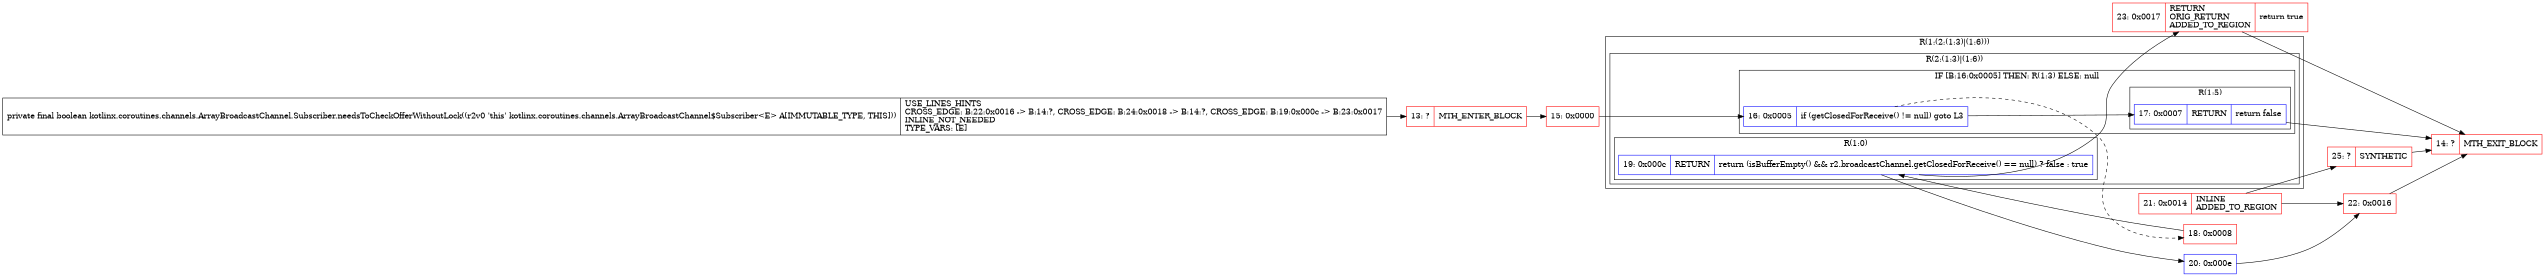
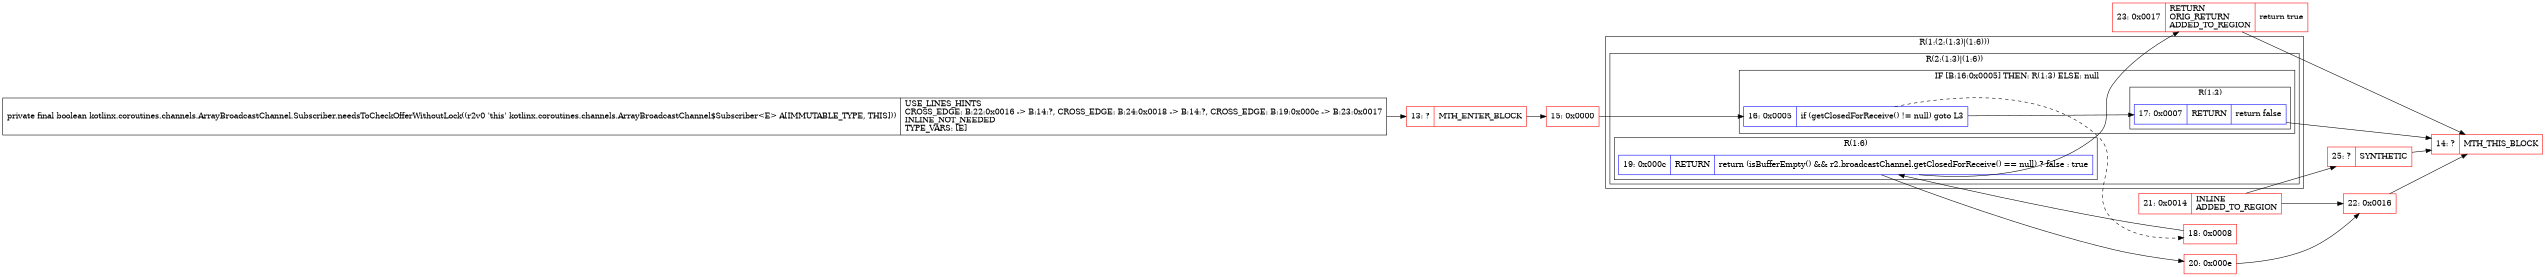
cluster "R(1:5)": label "R(1:5)" -> "R(1:3)"
cluster "R(1:0)": label "R(1:0)" -> "R(1:6)"
node "14: ?": text "MTH_EXIT_BLOCK" -> "MTH_THIS_BLOCK"
node "20: 0x000e": color blue -> red
